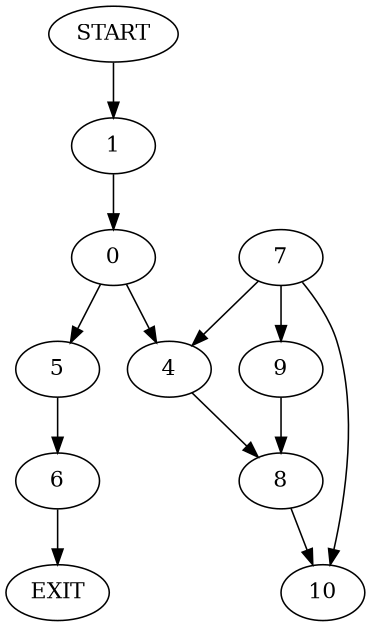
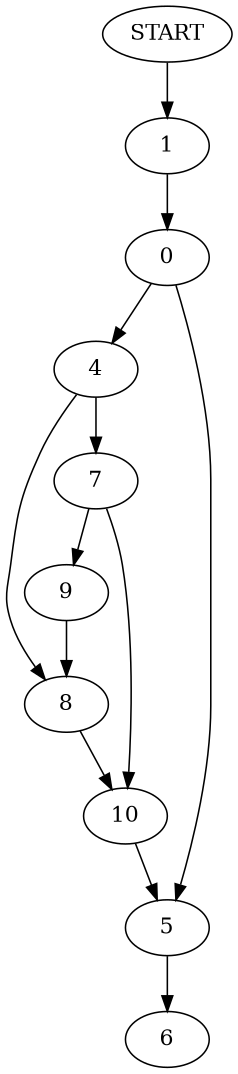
edge "7" -> "4": reversed
node "EXIT": removed
edge "10" -> "5": added
